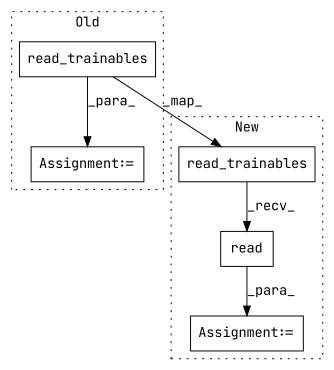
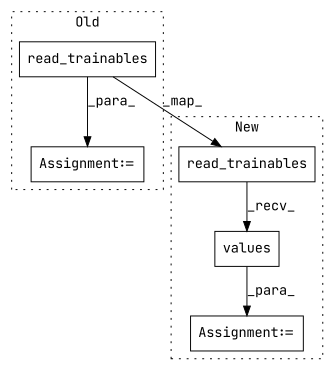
node "read": label "read" -> "values"
